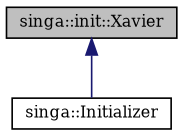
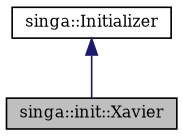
edge "singa::Initializer" -> "singa::init::Xavier": reversed
